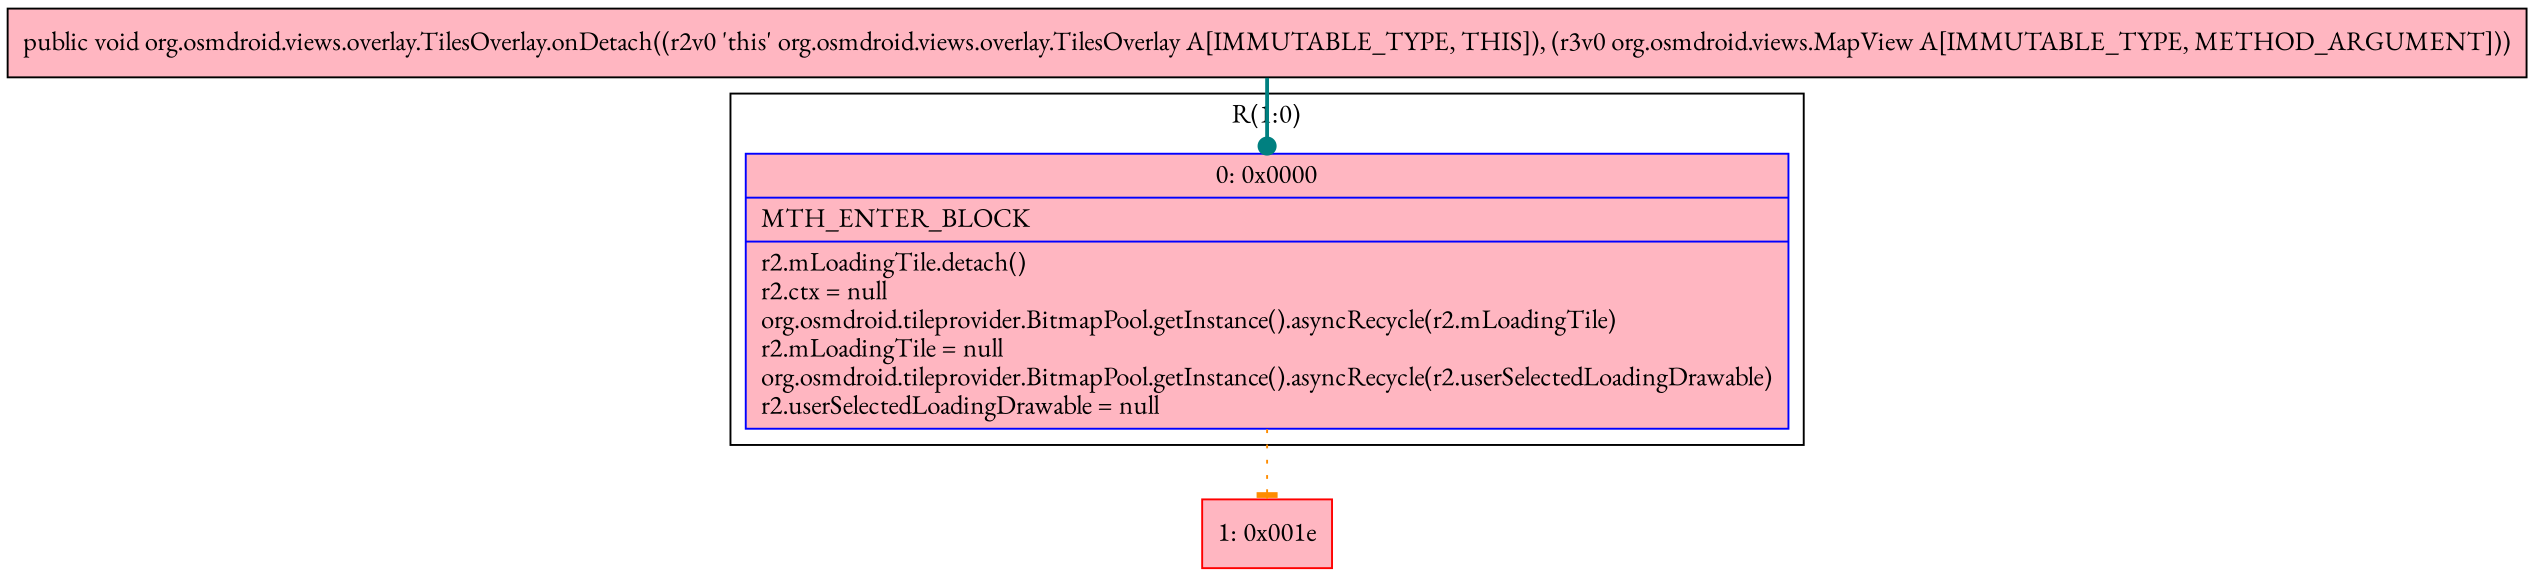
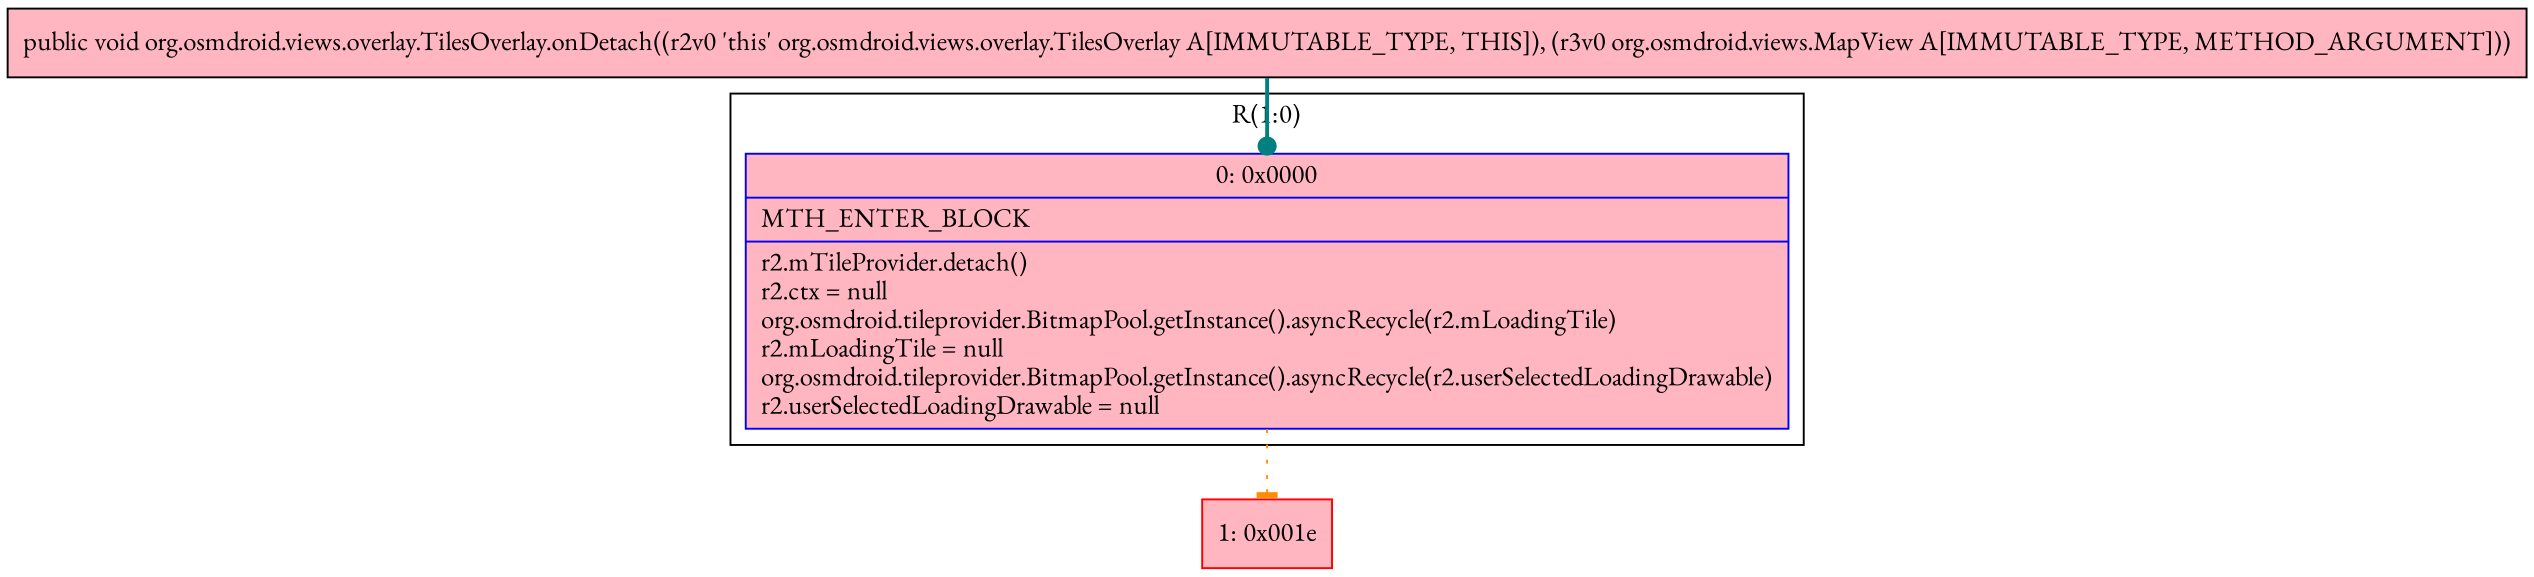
node "0: 0x0000": text "r2.mLoadingTile.detach()" -> "r2.mTileProvider.detach()"
